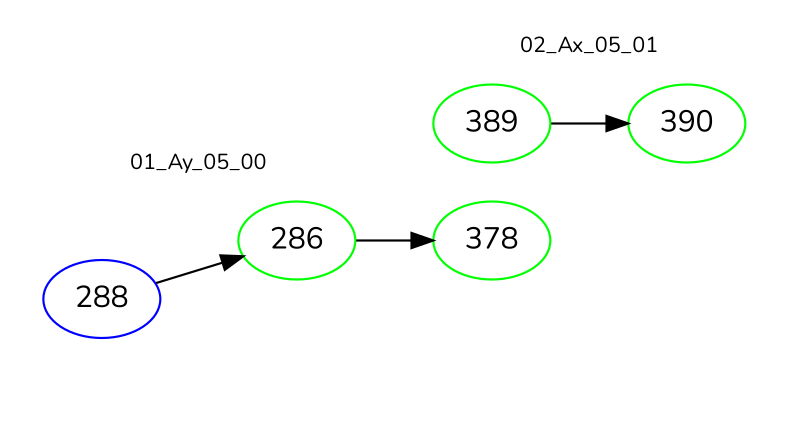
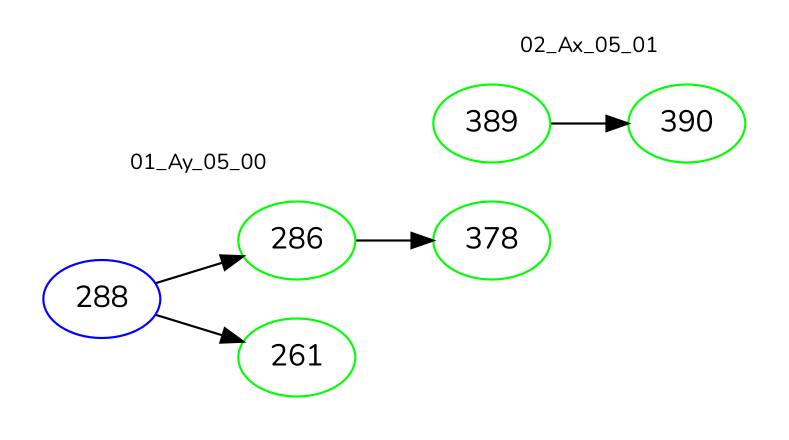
node "261": added
